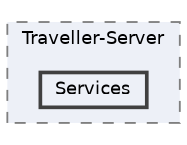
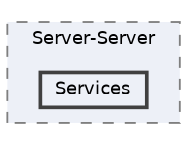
cluster "Traveller-Server": label "Traveller-Server" -> "Server-Server"
